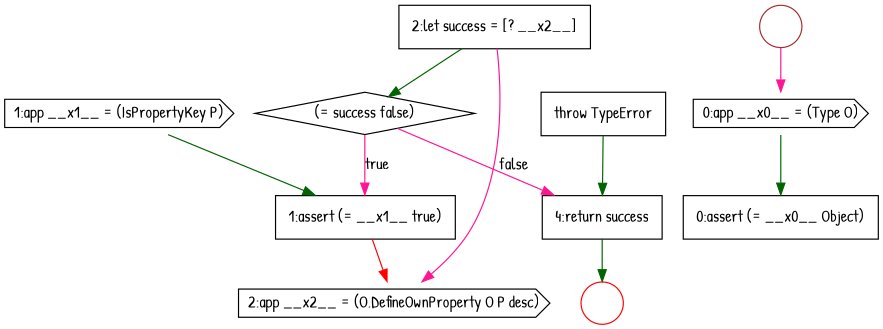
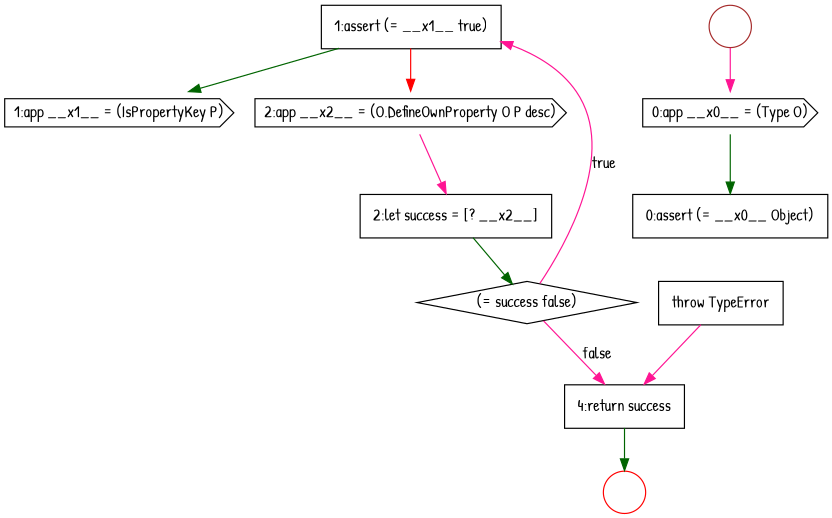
edge "throw TypeError" -> "4:return success": color darkgreen -> deeppink
edge "1:app __x1__ = (IsPropertyKey P)" -> "1:assert (= __x1__ true)": reversed
edge "2:let success = [? __x2__]" -> "2:app __x2__ = (O.DefineOwnProperty O P desc)": reversed
